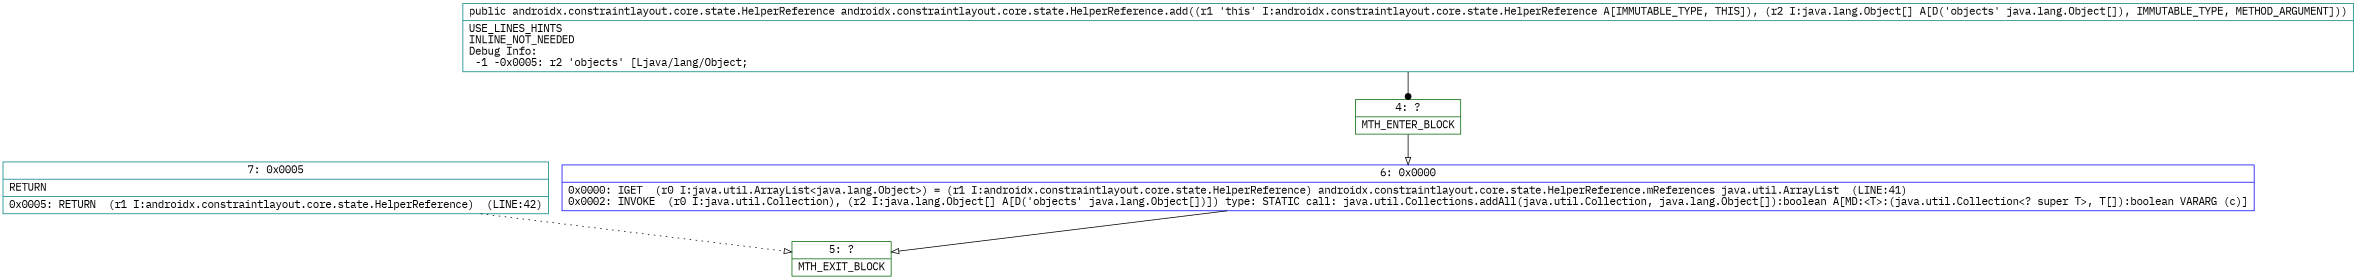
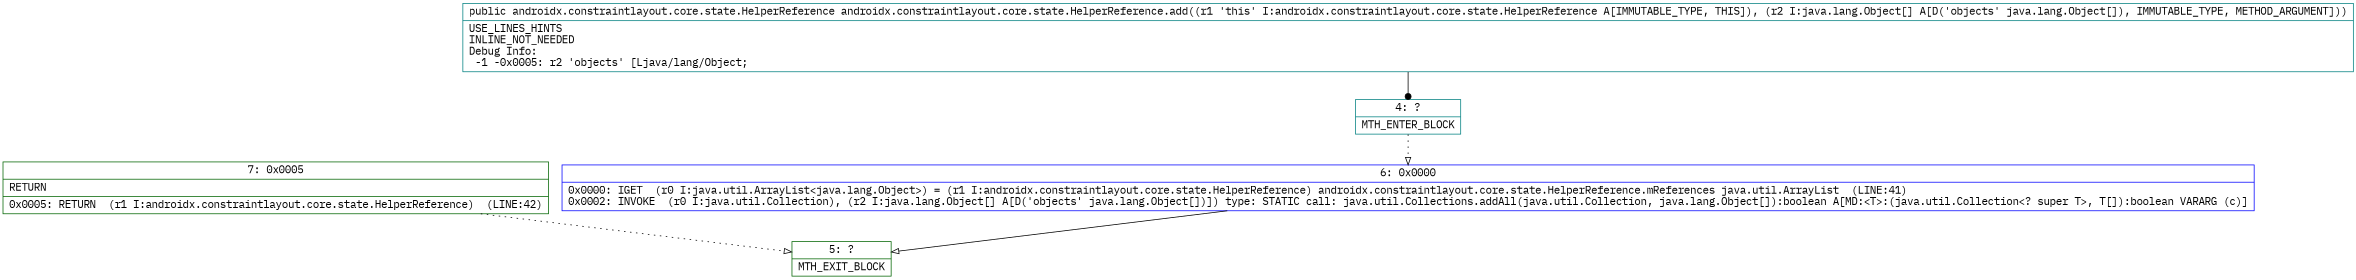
node "4: ?": color darkgreen -> teal
edge "4: ?" -> "6: 0x0000": style solid -> dotted
node "7: 0x0005": color teal -> darkgreen
